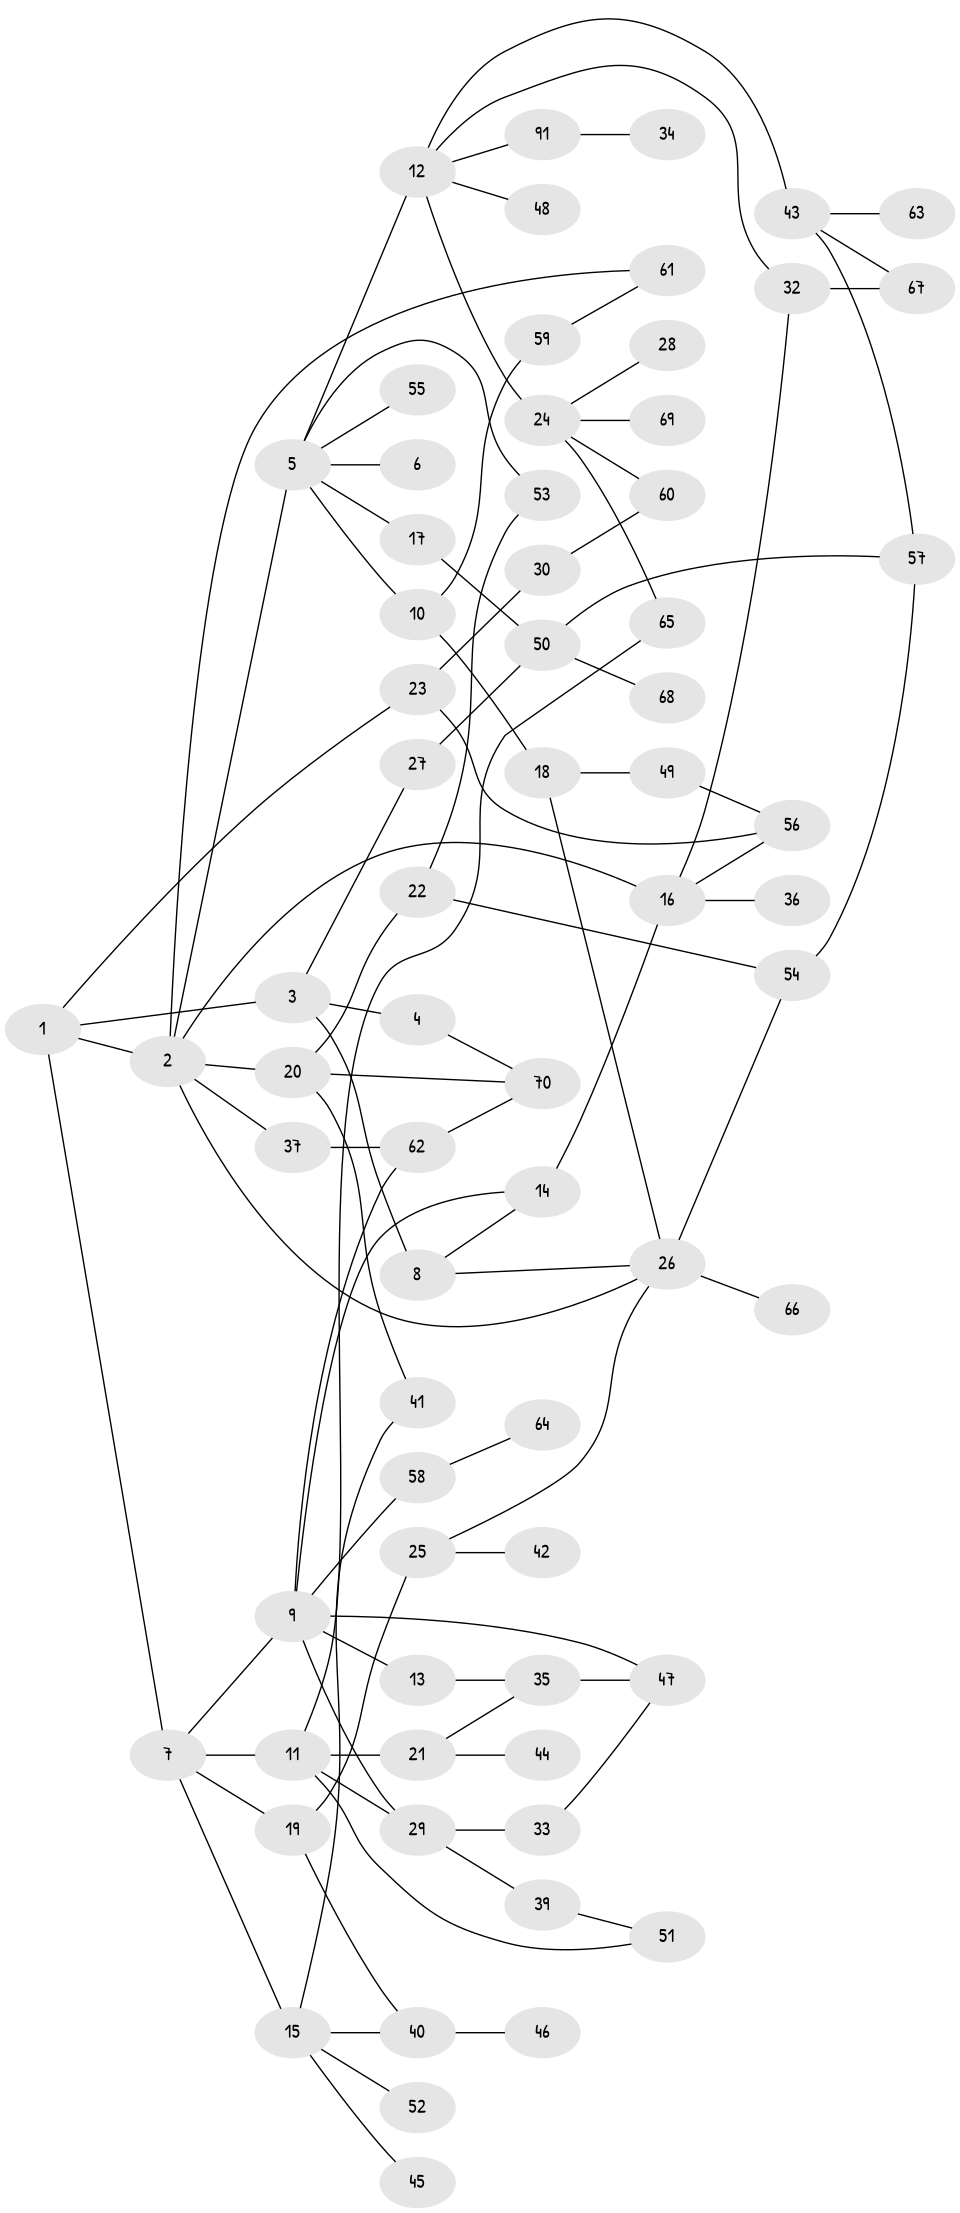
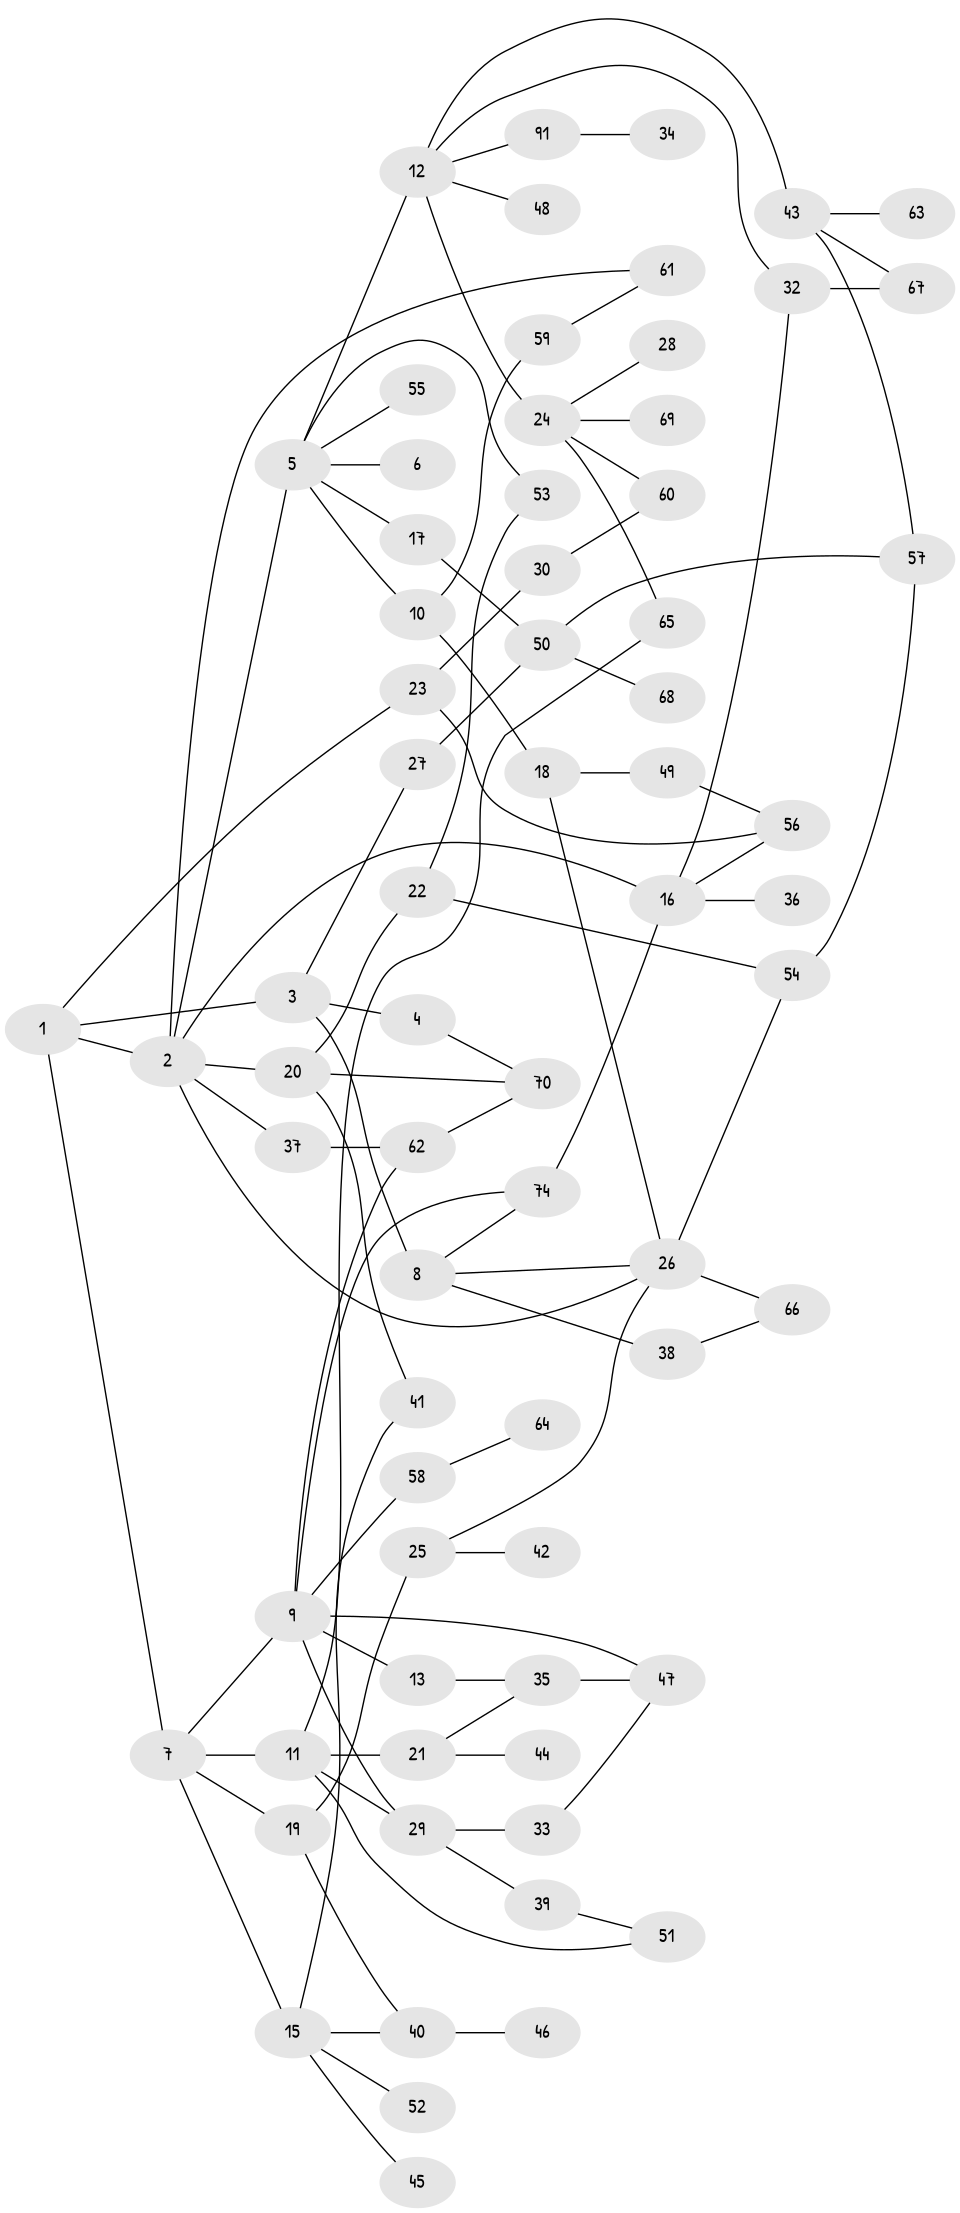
node "14": label "14" -> "74"
node "38": added
